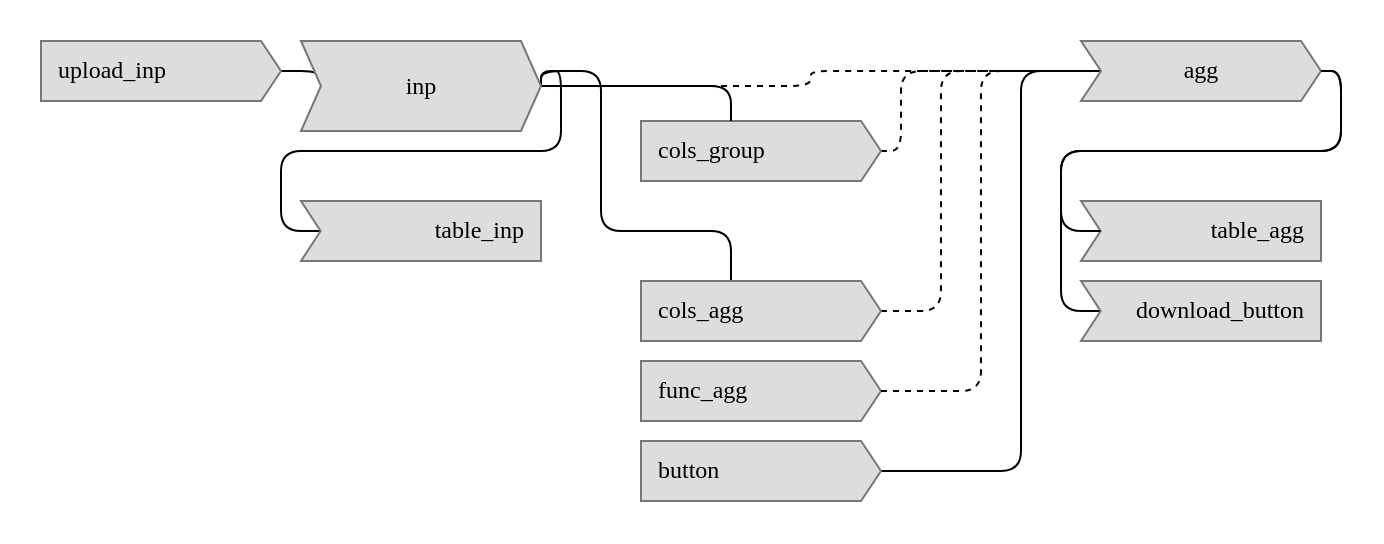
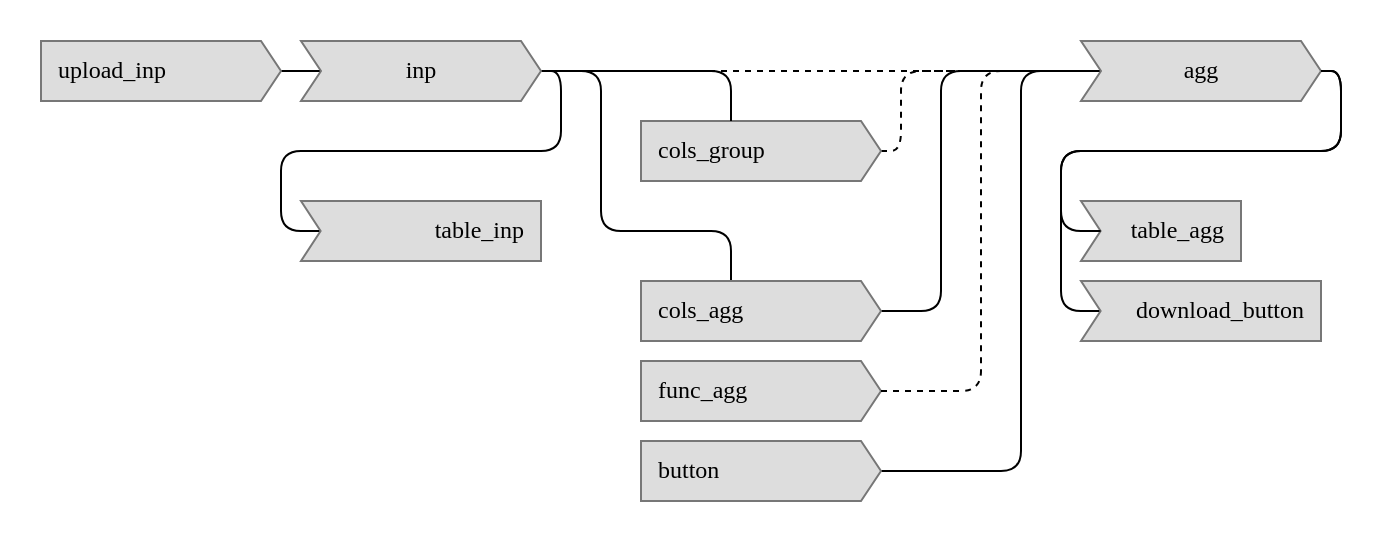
node "inp": size 240x90 -> 240x60
edge "agg" -- "cols_agg": style dashed -> solid
node "table_agg": size 240x60 -> 160x60
